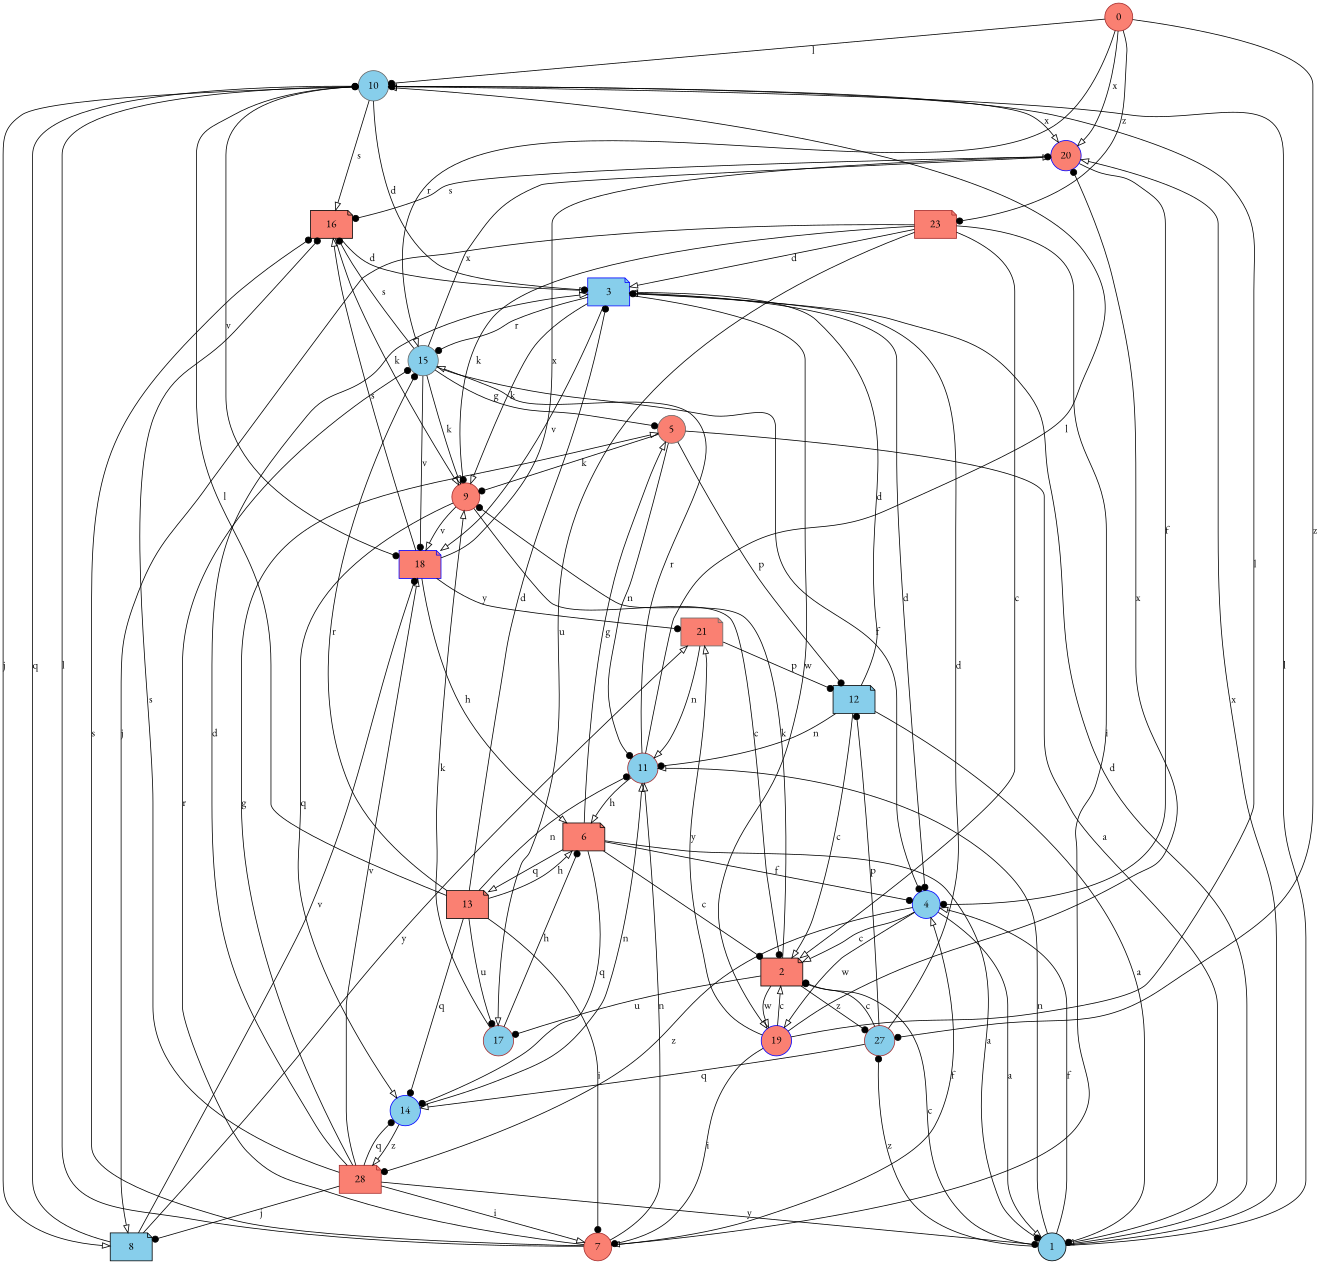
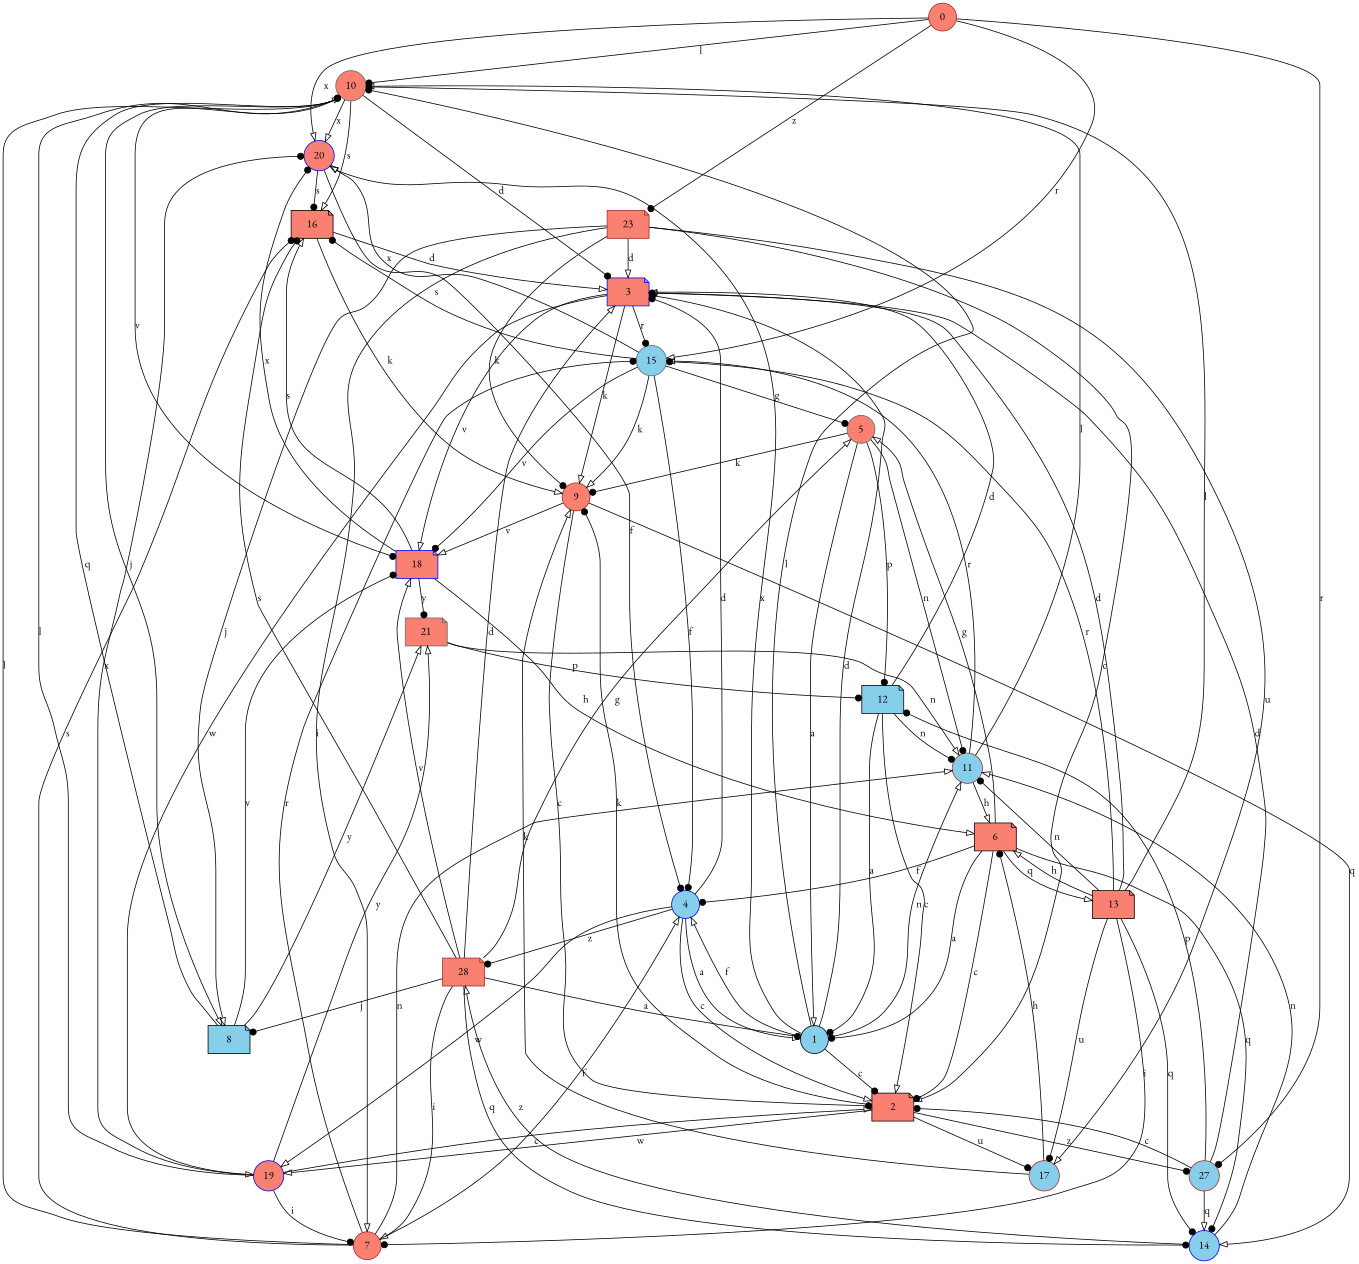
node "10": fillcolor skyblue -> salmon
node "3": fillcolor skyblue -> salmon
edge "3" -> "4": reversed
edge "0" -> "27": label "z" -> "r"
edge "1" -> "27": removed, label "z"
edge "28" -> "1": label "y" -> "a"
